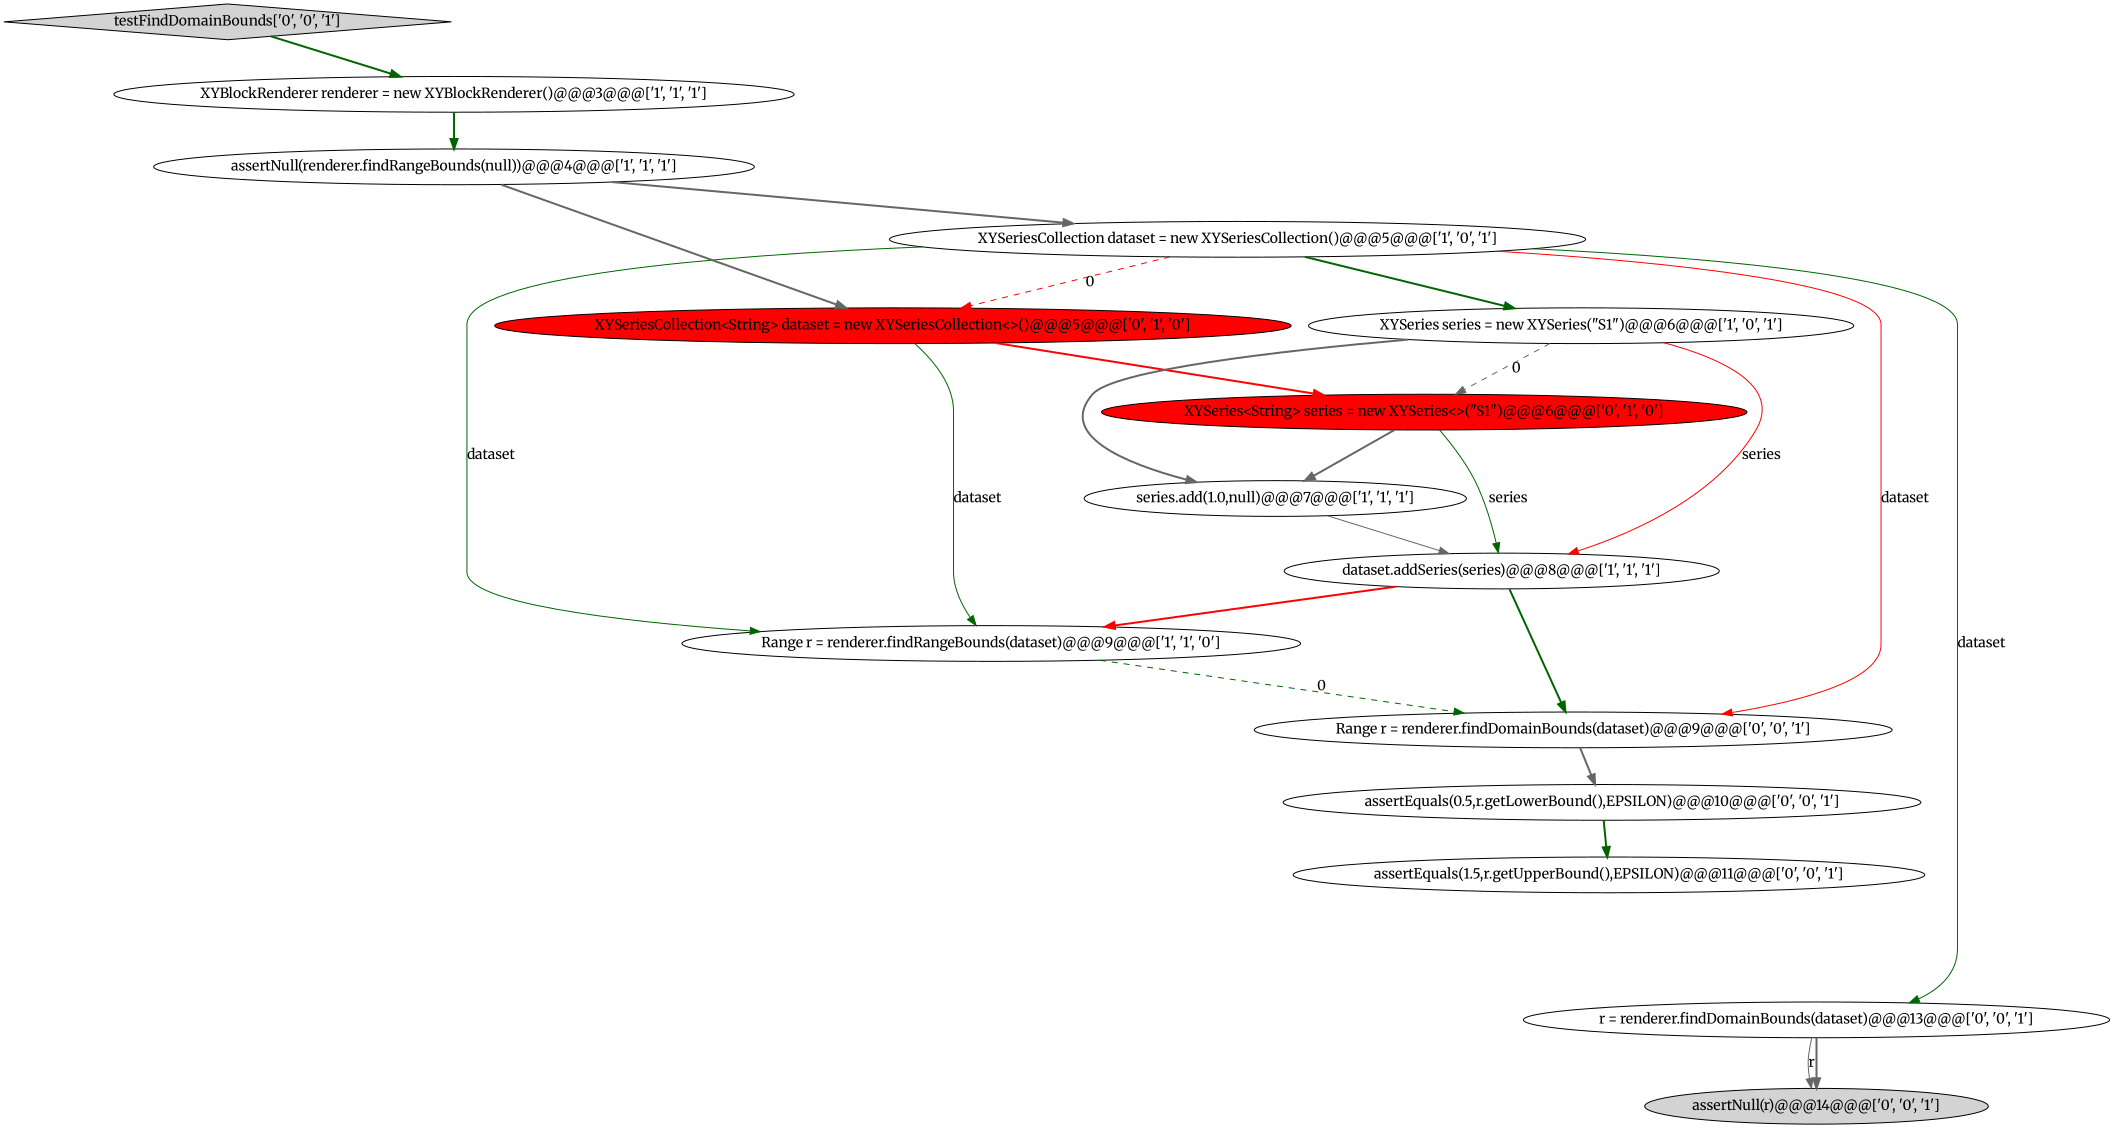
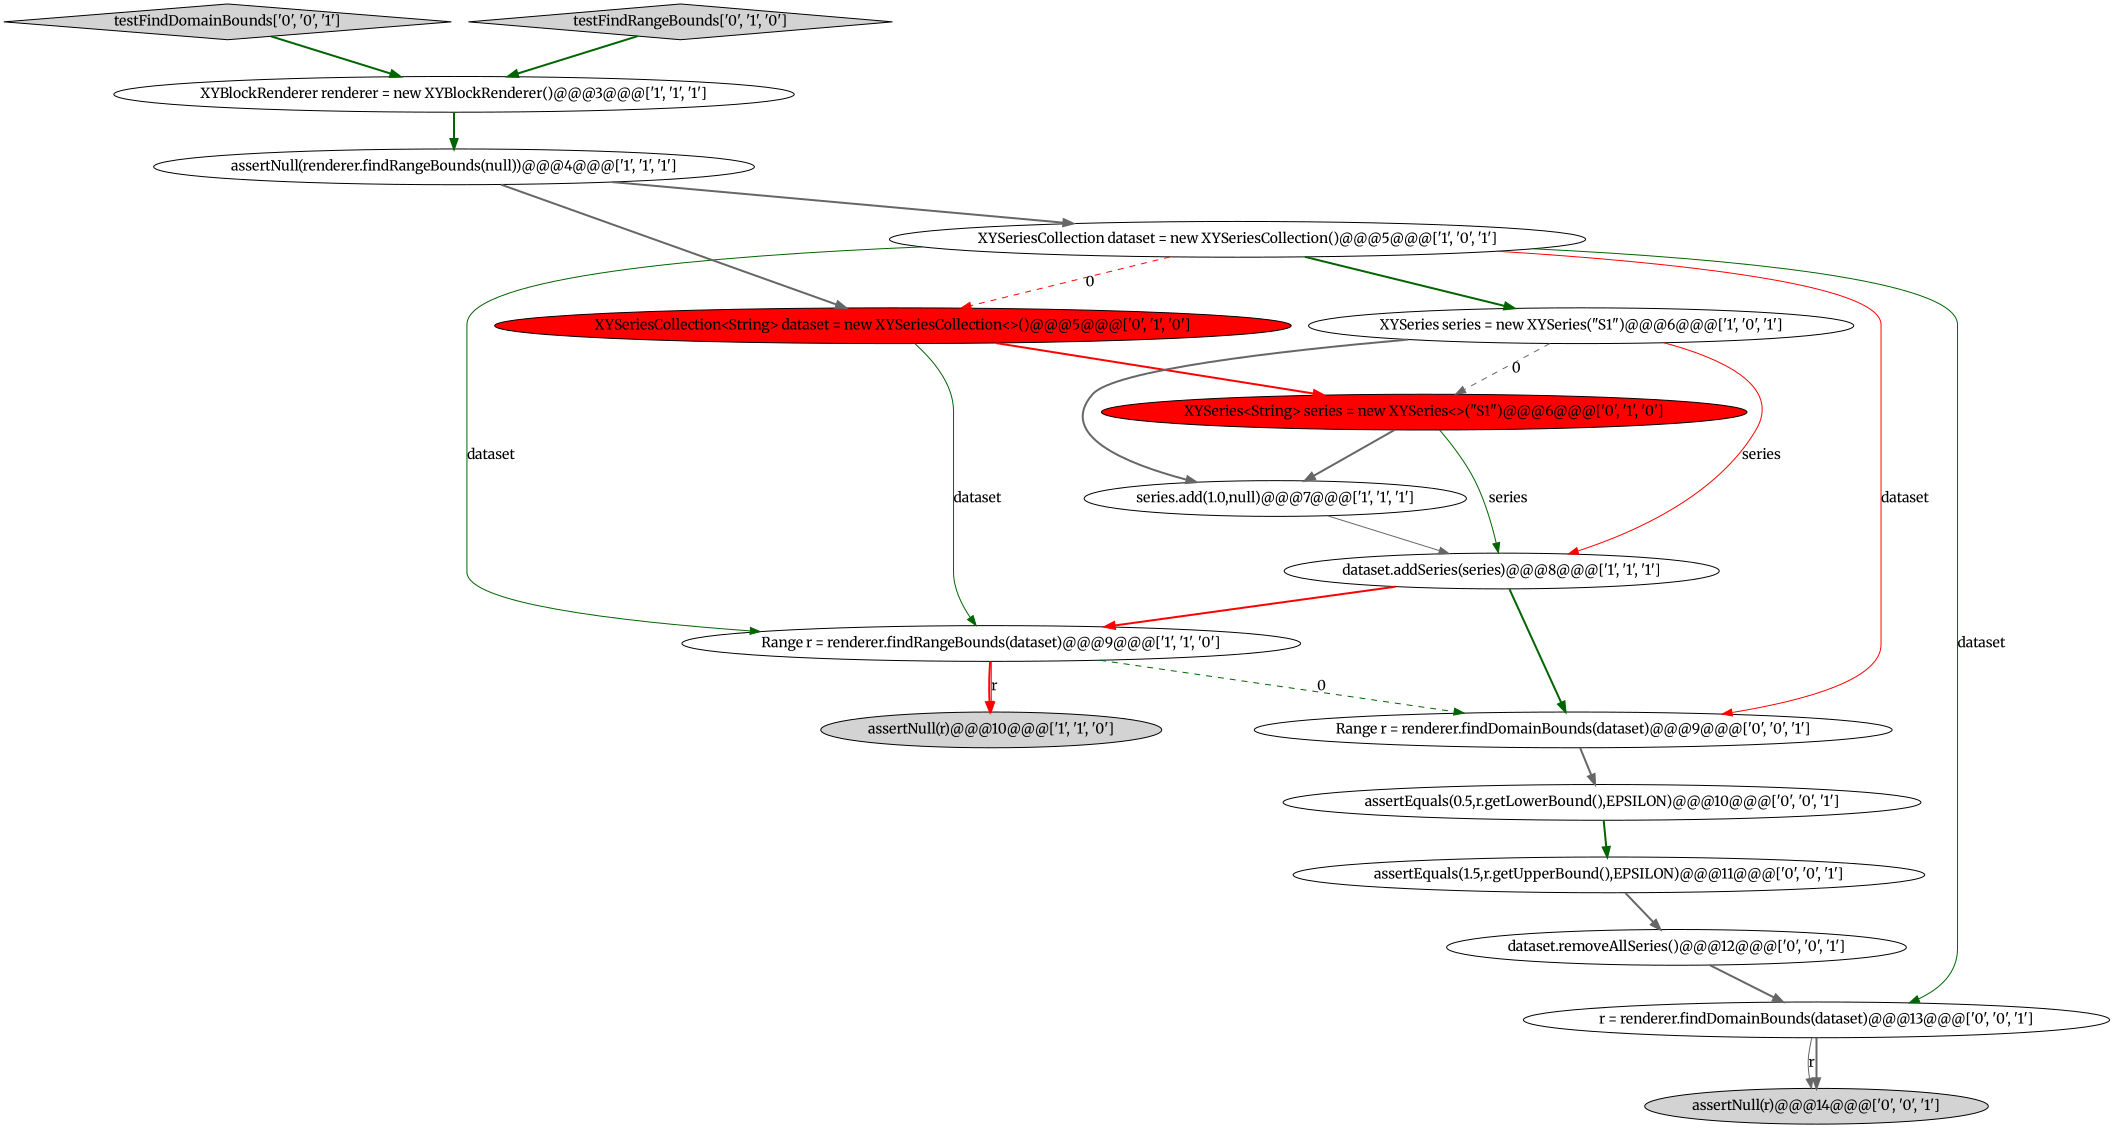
node "testFindRangeBounds['0', '1', '0']": added
node "assertNull(r)@@@10@@@['1', '1', '0']": added
node "dataset.removeAllSeries()@@@12@@@['0', '0', '1']": added
